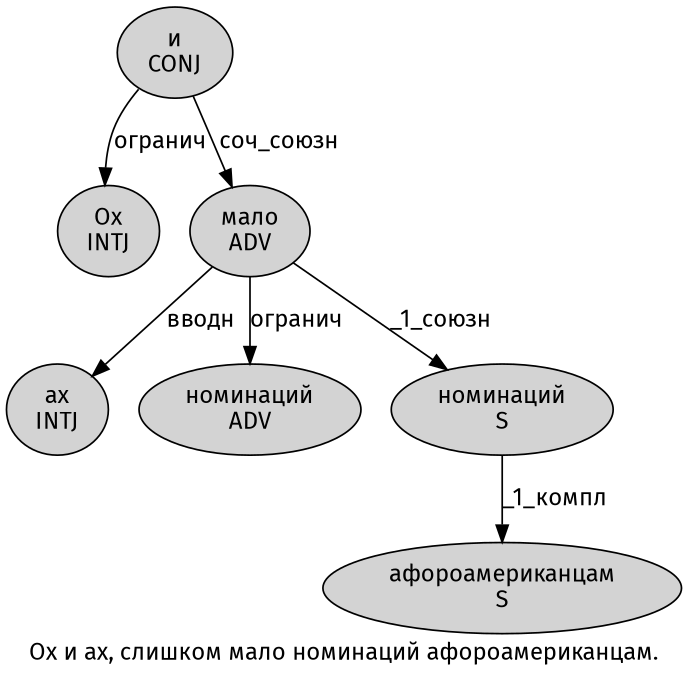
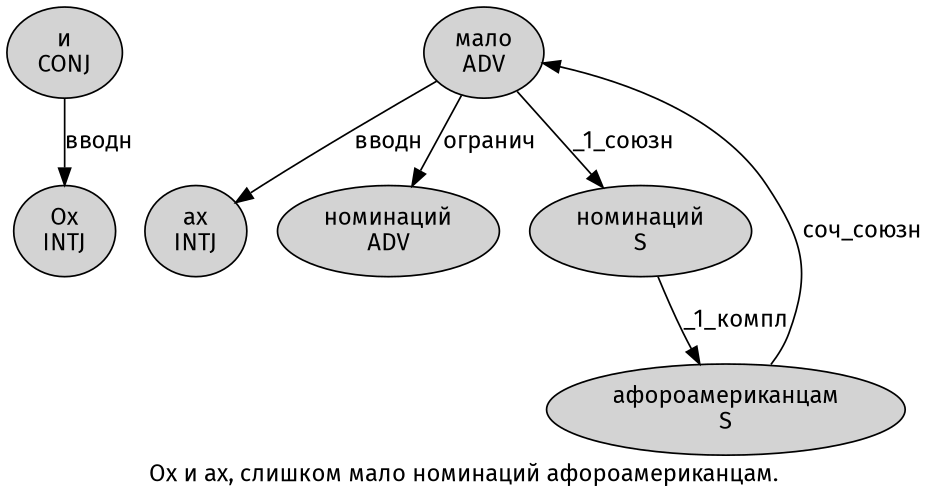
edge "и CONJ" -> "мало ADV": now "афороамериканцам S" -> "мало ADV"
edge "и CONJ" -> "Ох INTJ": label "огранич" -> "вводн"
